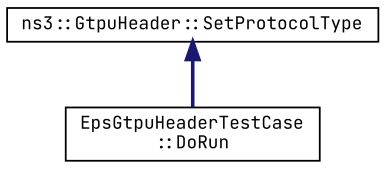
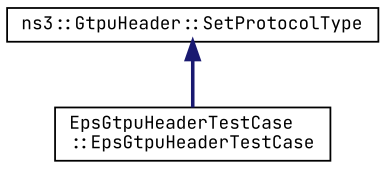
node "EpsGtpuHeaderTestCase ::DoRun": label "EpsGtpuHeaderTestCase ::DoRun" -> "EpsGtpuHeaderTestCase ::EpsGtpuHeaderTestCase"
